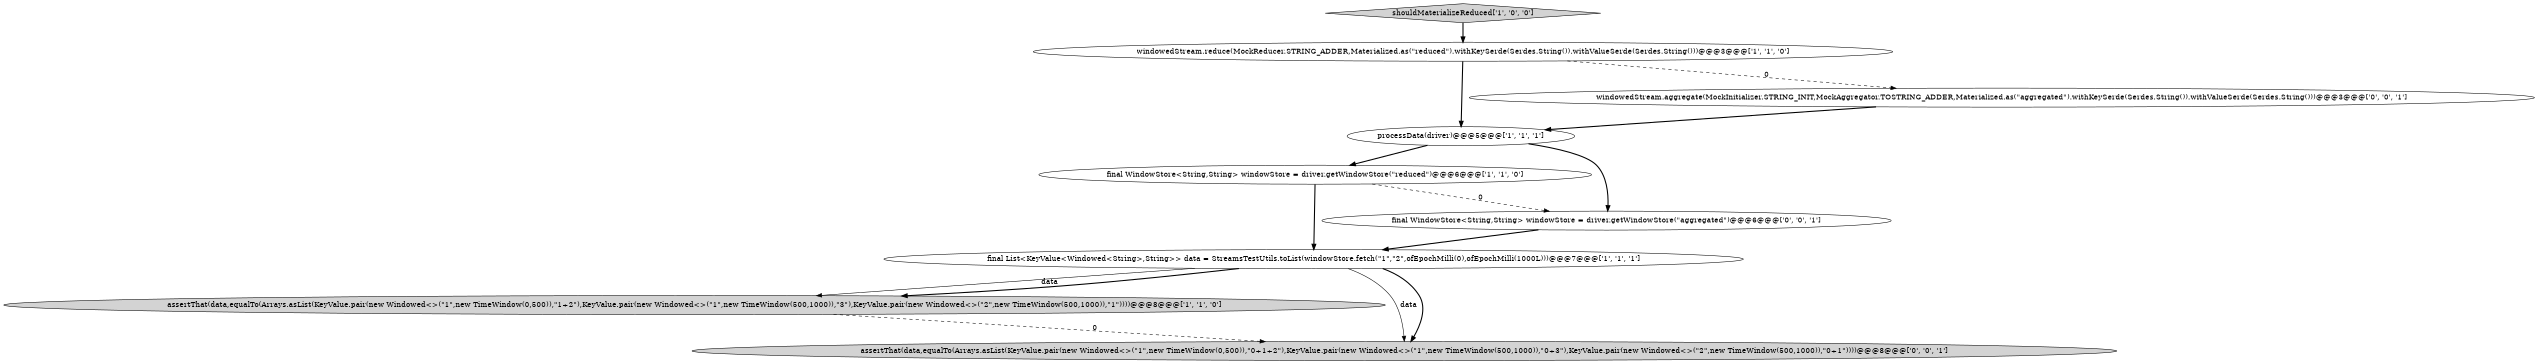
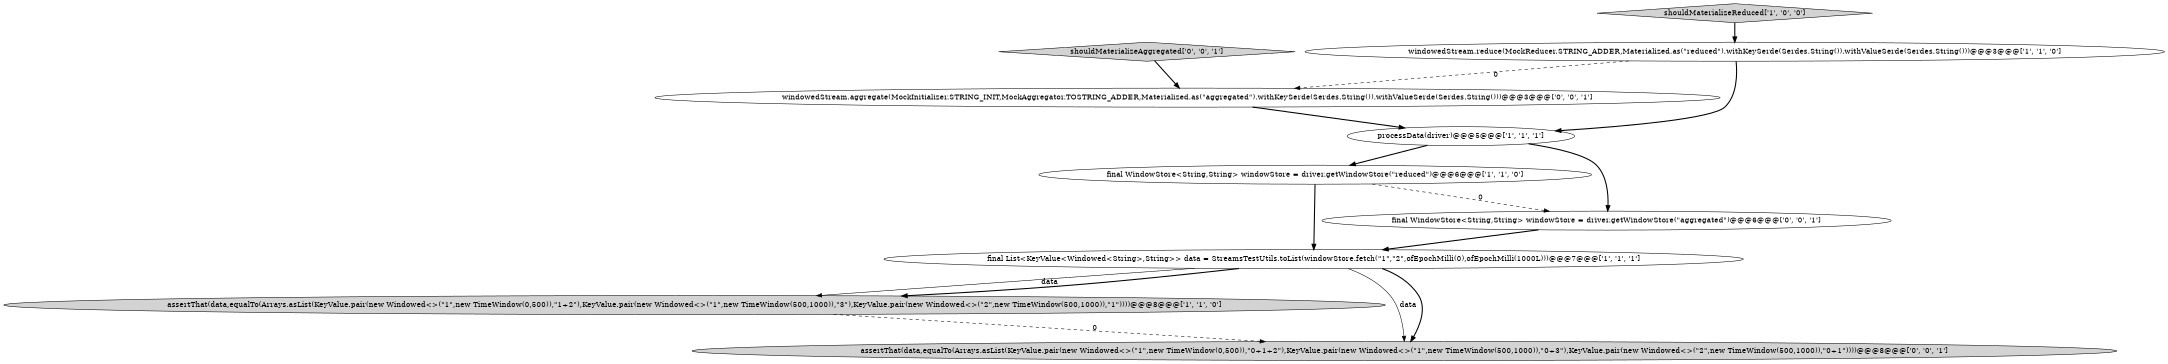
node "shouldMaterializeAggregated['0', '0', '1']": added
